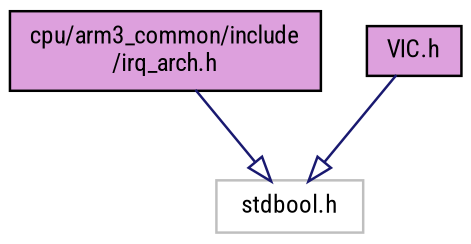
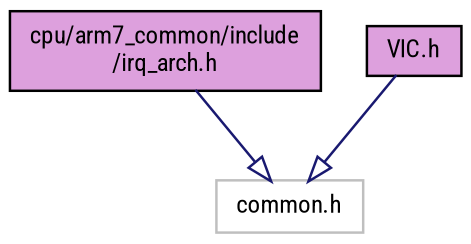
node "cpu/arm3_common/include /irq_arch.h": label "cpu/arm3_common/include /irq_arch.h" -> "cpu/arm7_common/include /irq_arch.h"
node "stdbool.h": label "stdbool.h" -> "common.h"
